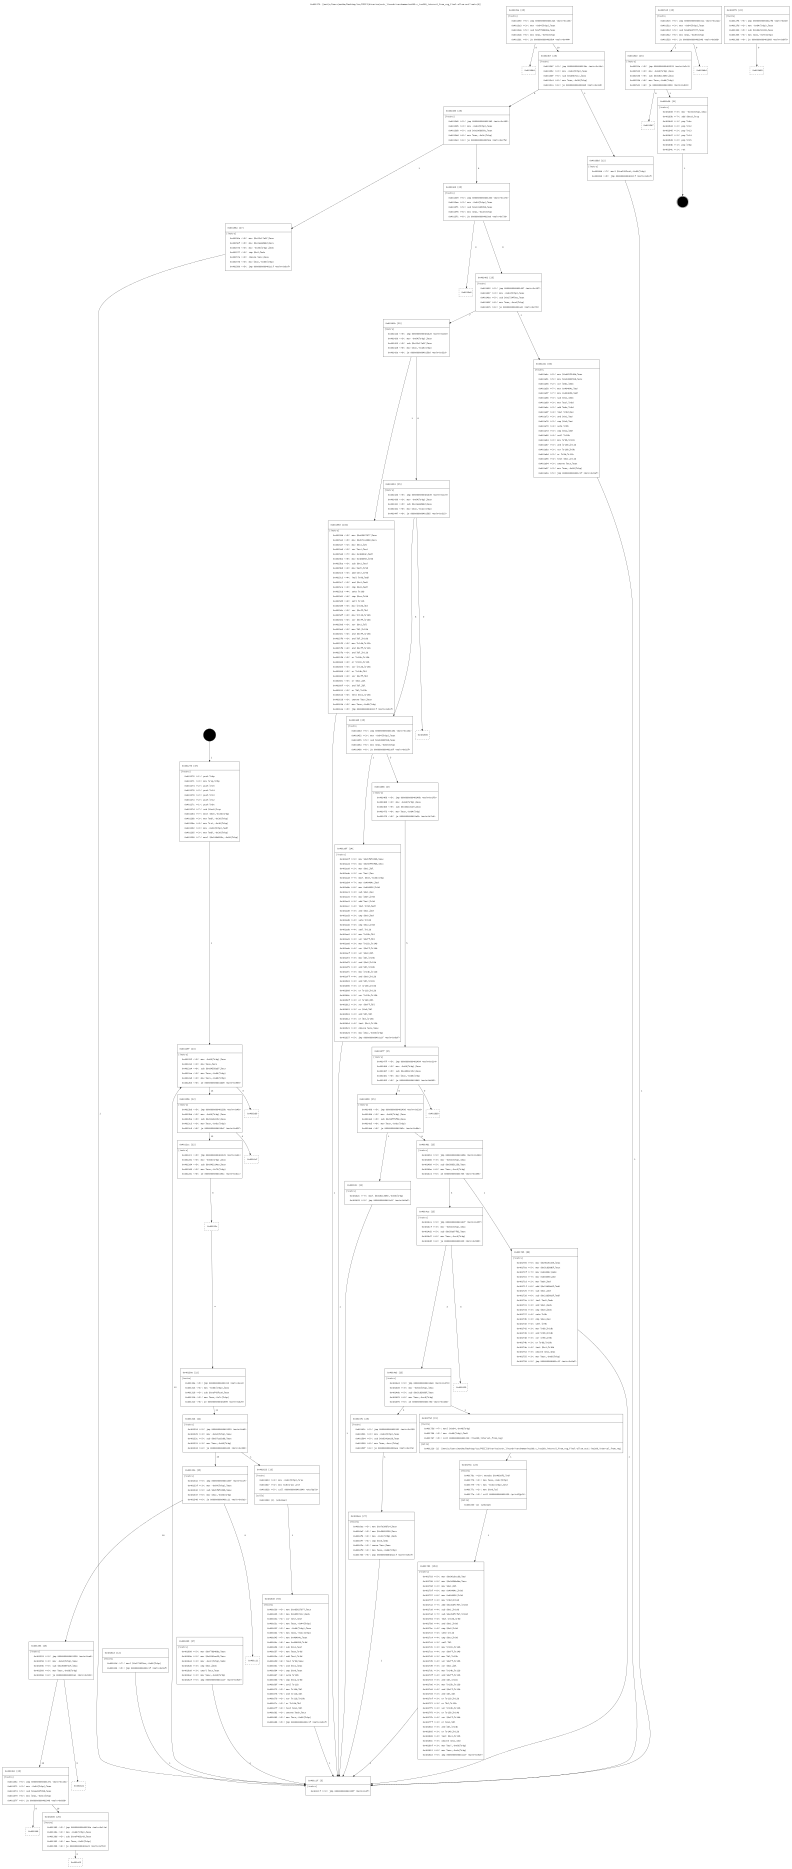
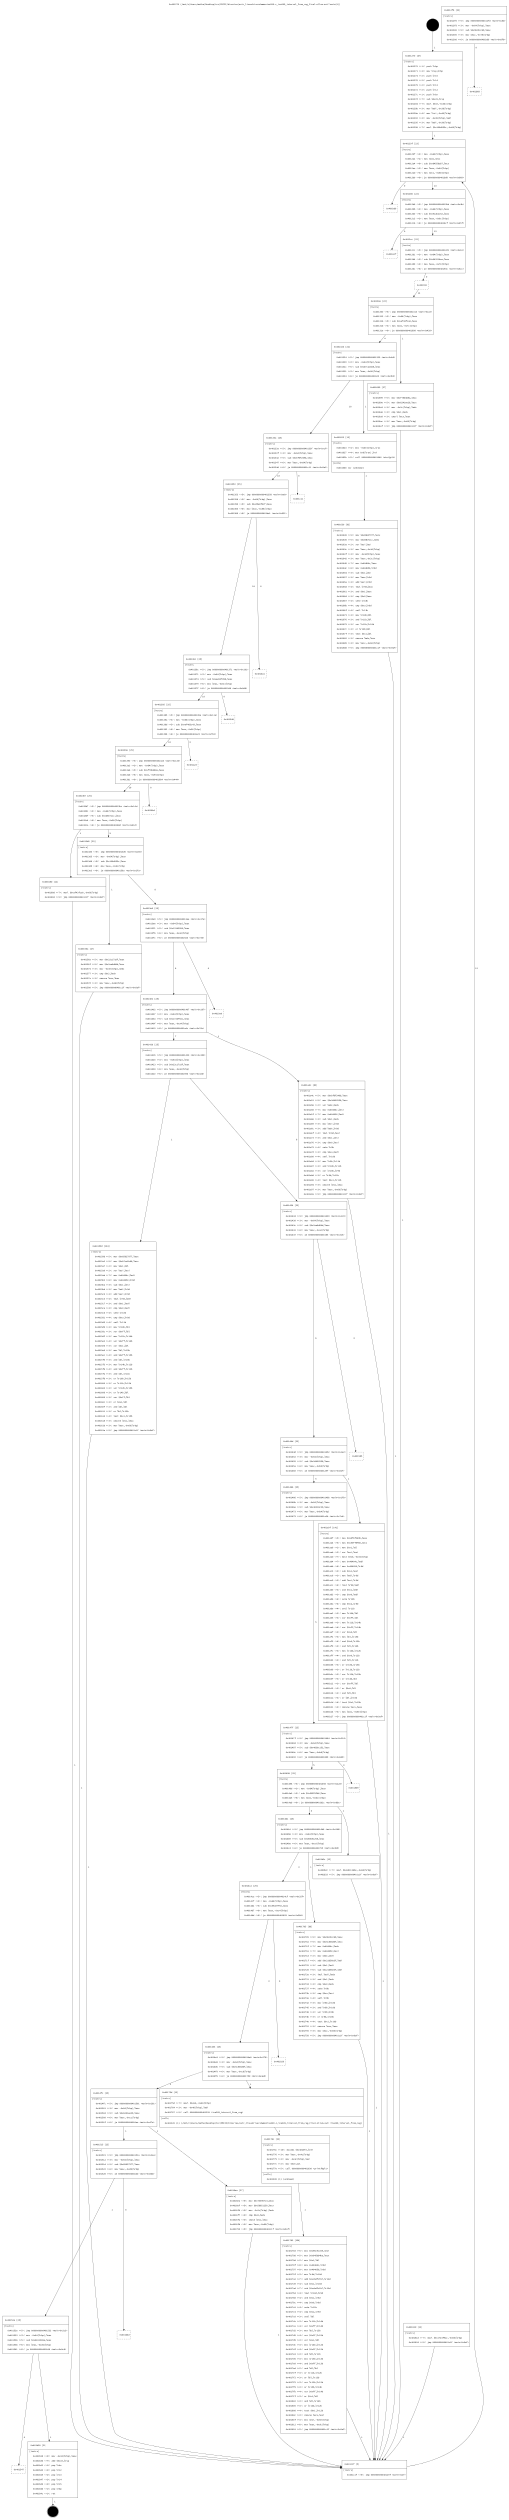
edge "0x40130e [22]" -> "0x401699 [27]": added, label "1"
edge "0x401385 [25]" -> "0x40139e [25]": added, label "10"
edge "0x4014fc [25]" -> "0x401515 [25]": added, label "1"
